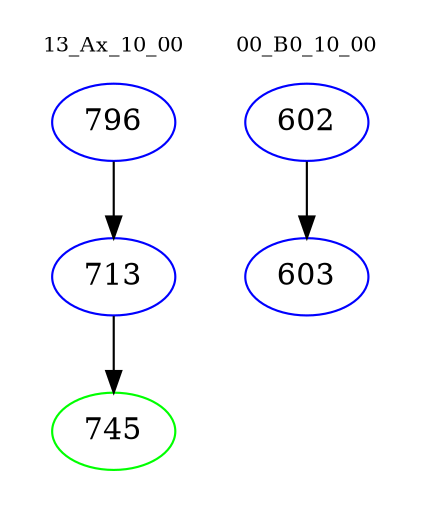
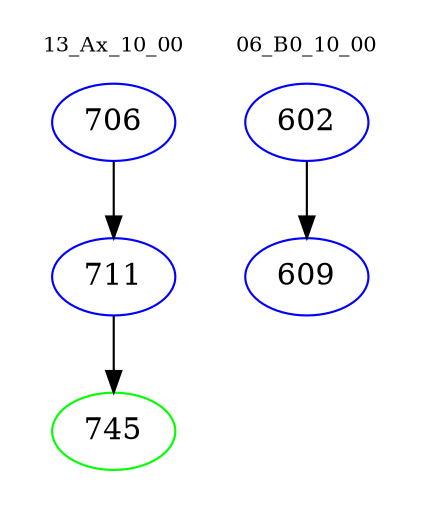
cluster "00_B0_10_00": label "00_B0_10_00" -> "06_B0_10_00"
node "796": label "796" -> "706"
node "713": label "713" -> "711"
node "603": label "603" -> "609"
